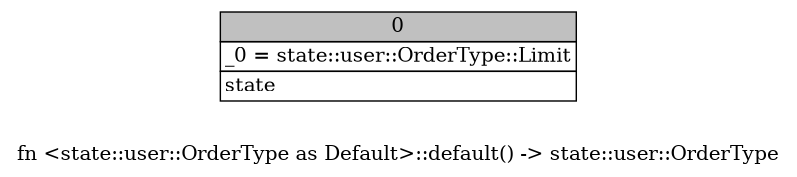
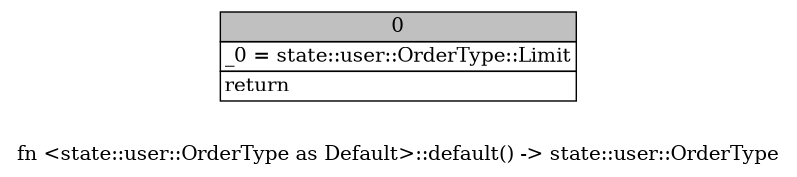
node "0": text "state" -> "return"
